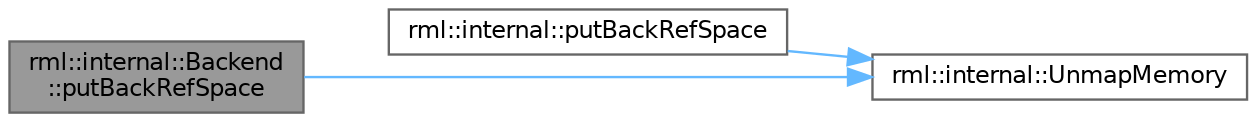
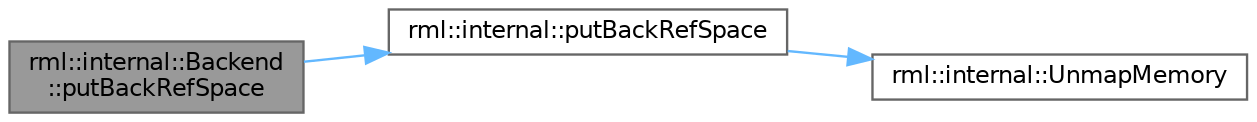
edge "rml::internal::Backend ::putBackRefSpace" -> "rml::internal::UnmapMemory": now "rml::internal::Backend ::putBackRefSpace" -> "rml::internal::putBackRefSpace"
